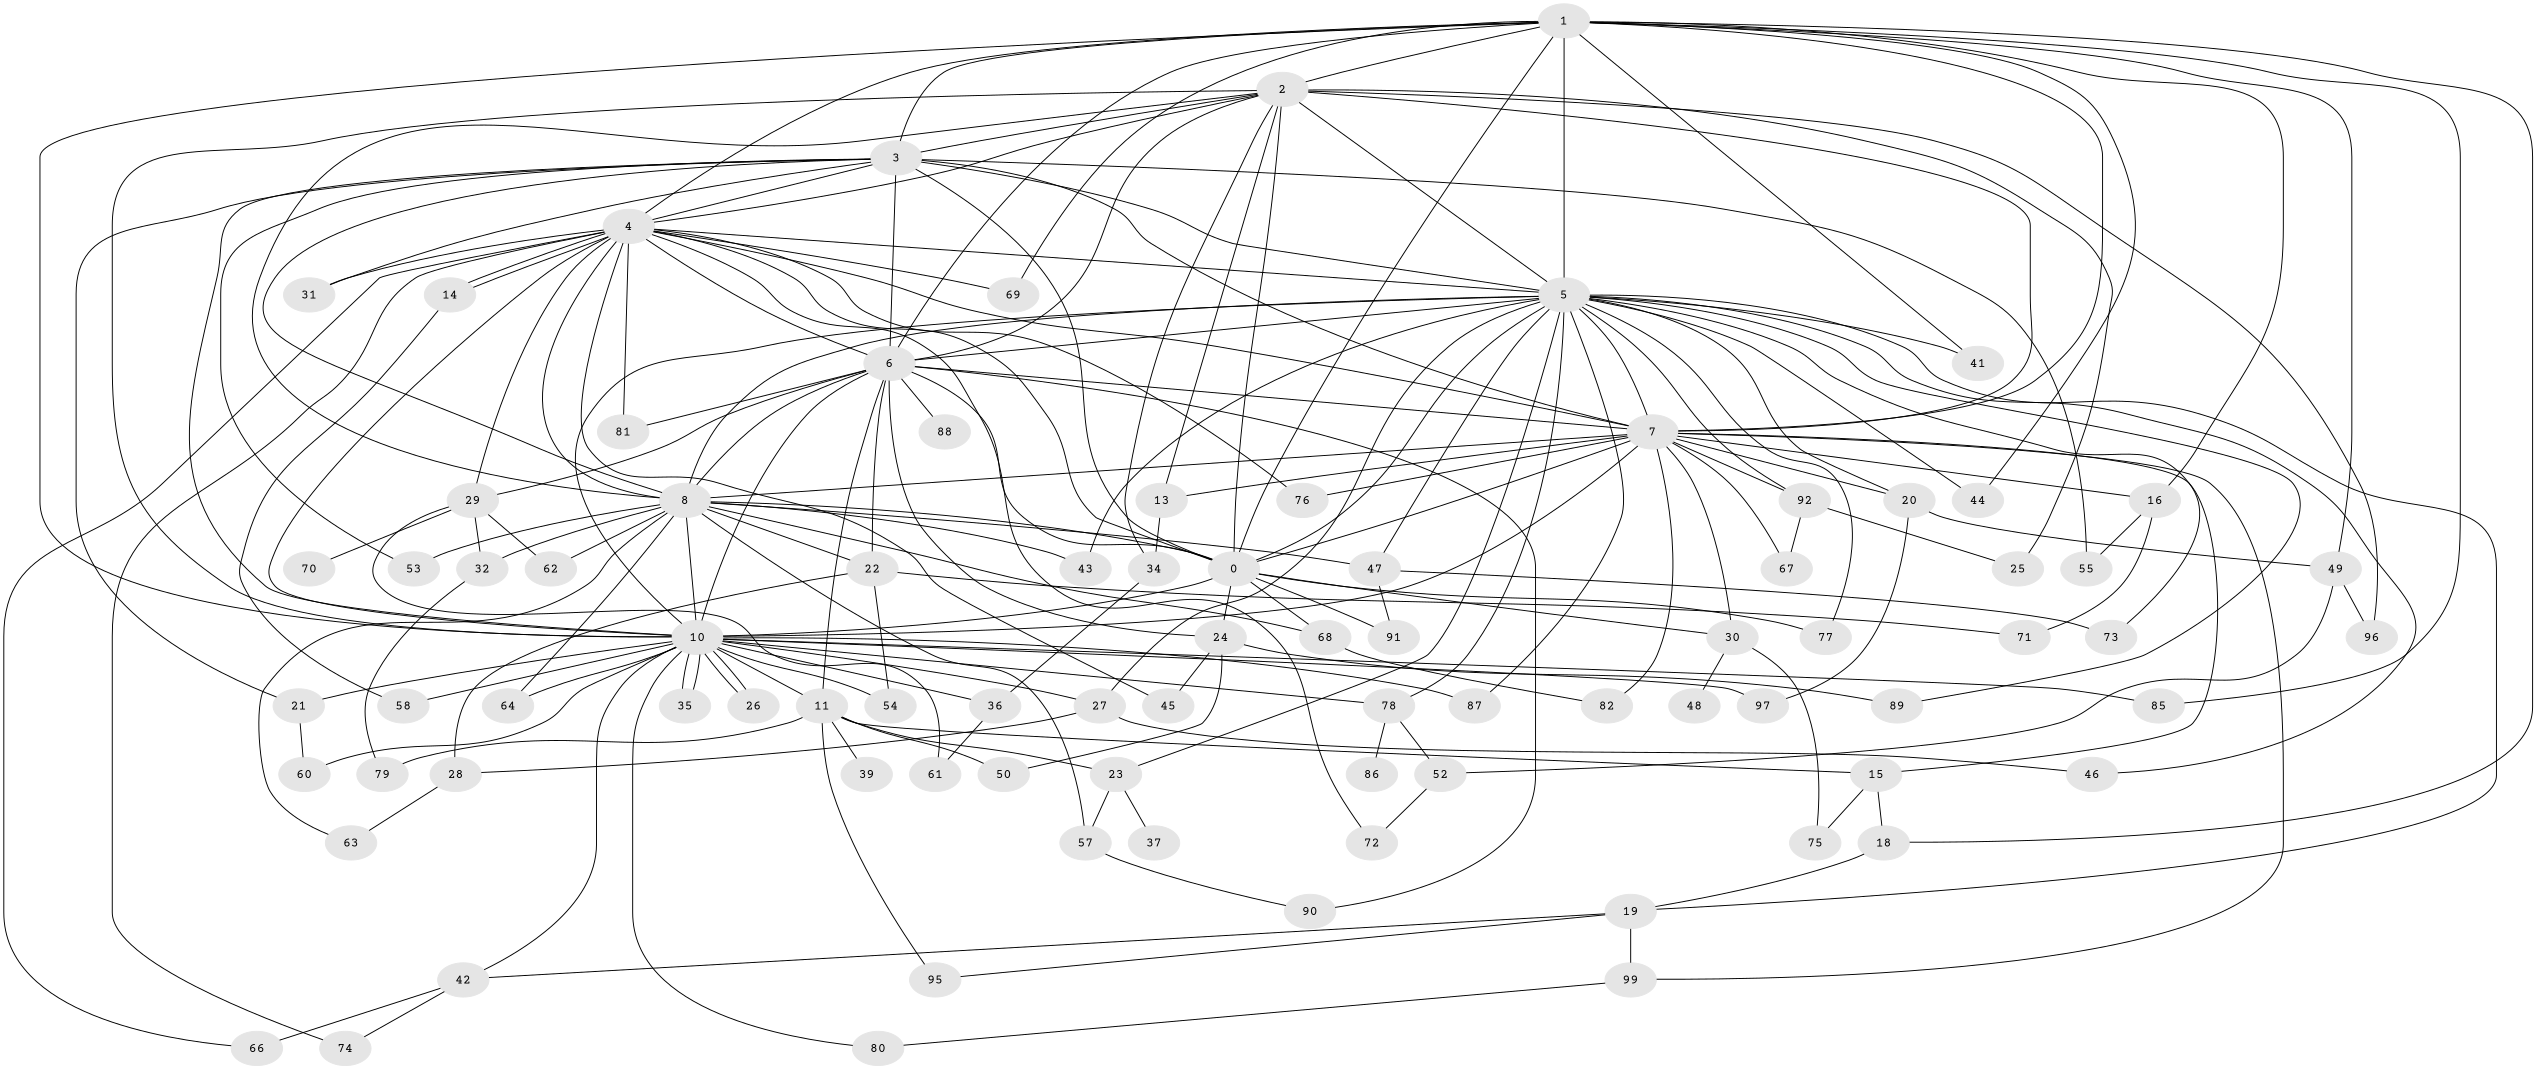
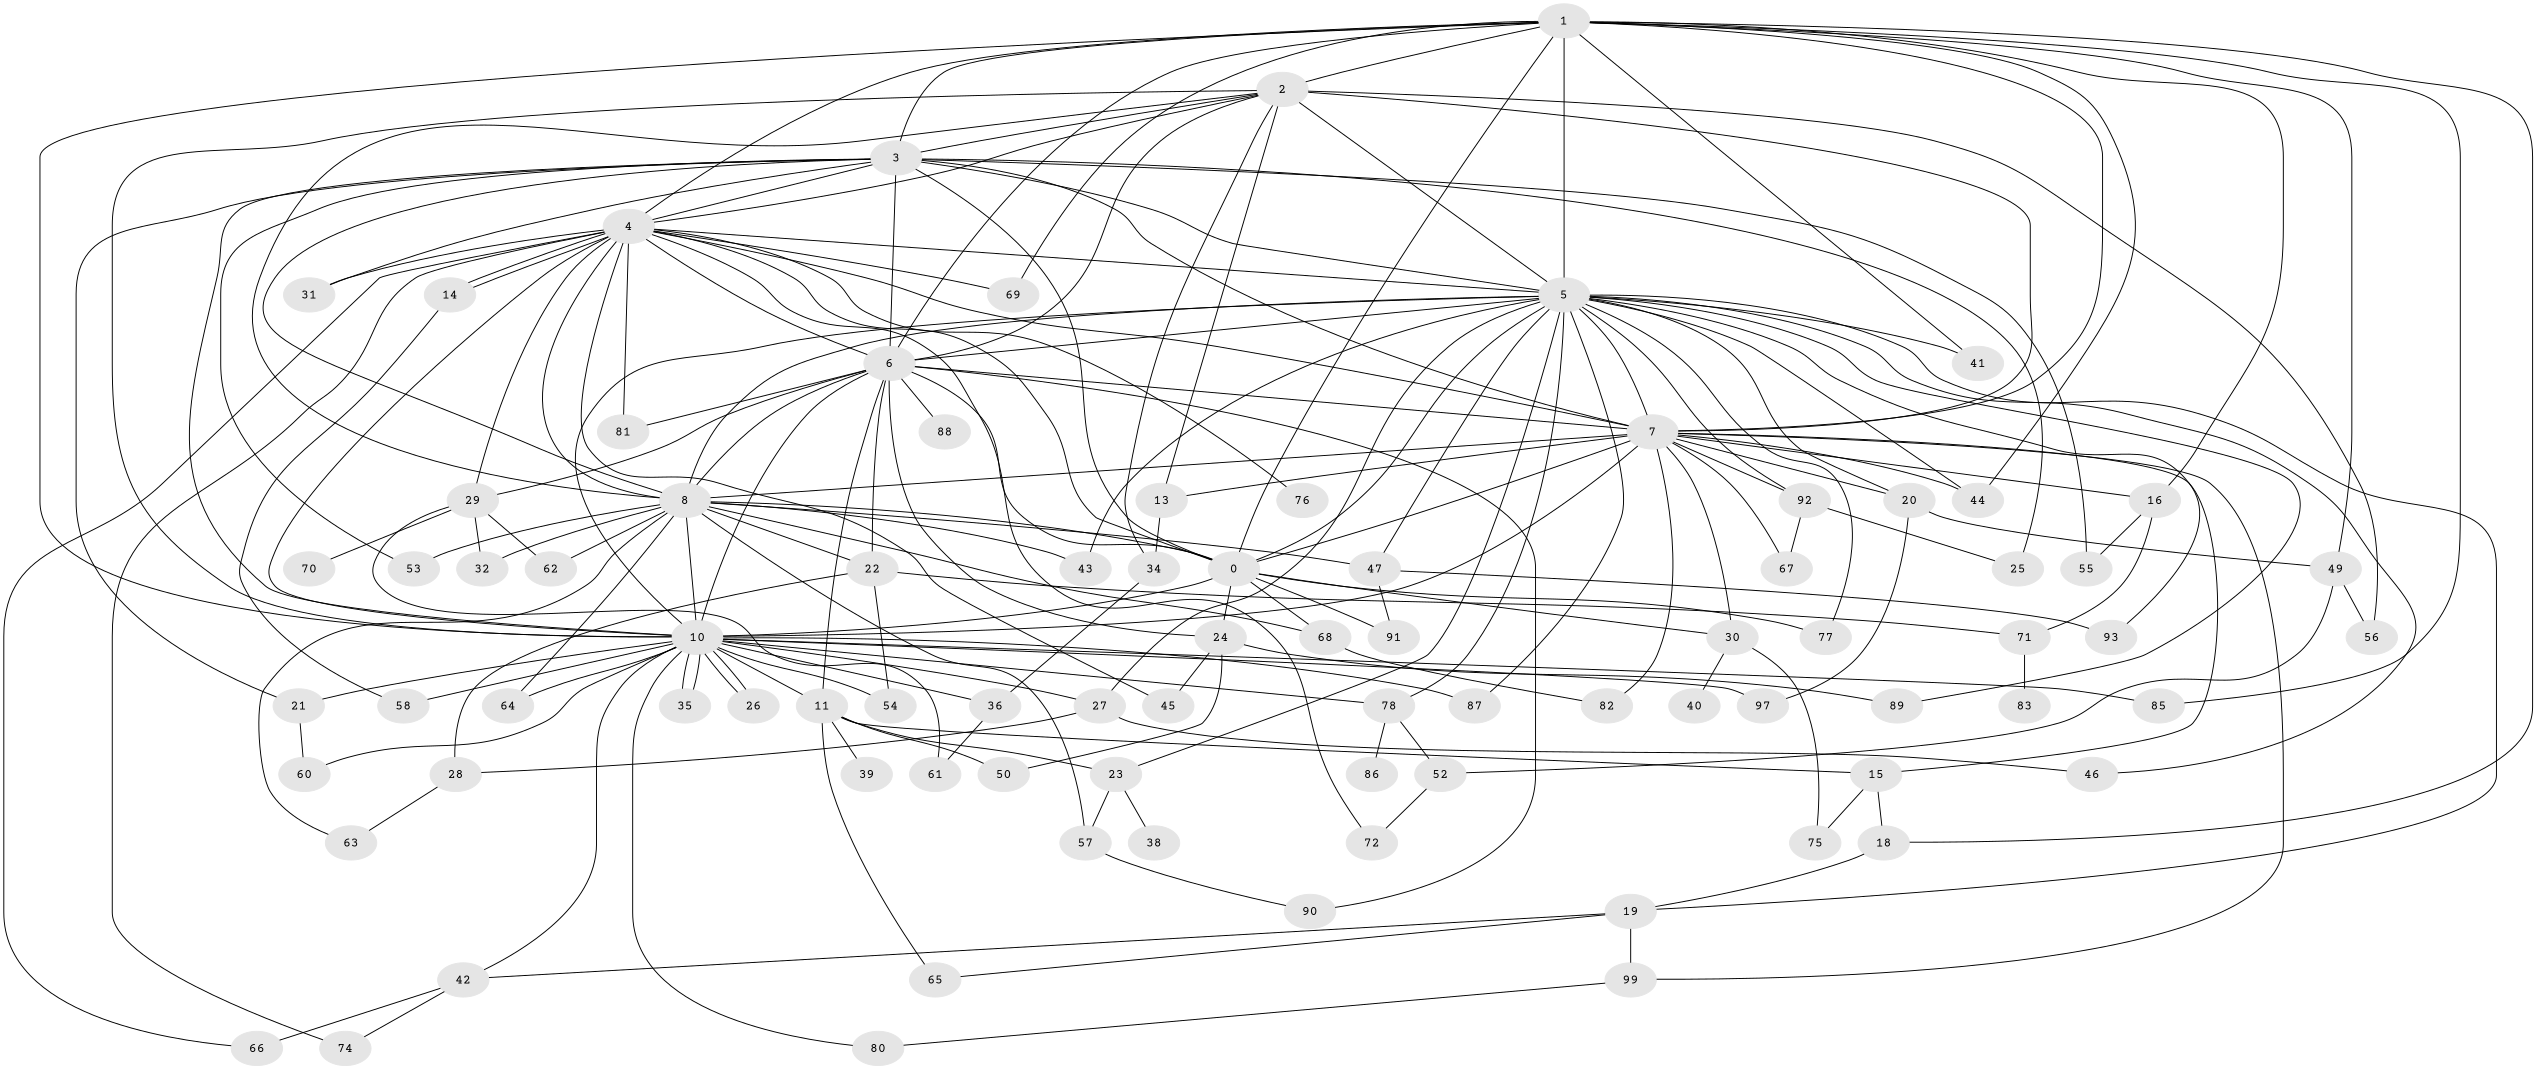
edge "2" -- "25": now "3" -- "25"
edge "2" -- "0": removed
edge "7" -- "76": now "7" -- "44"
node "73": label "73" -> "93"
node "96": label "96" -> "56"
node "48": label "48" -> "40"
node "83": added
node "79": removed
node "37": label "37" -> "38"
node "95": label "95" -> "65"
